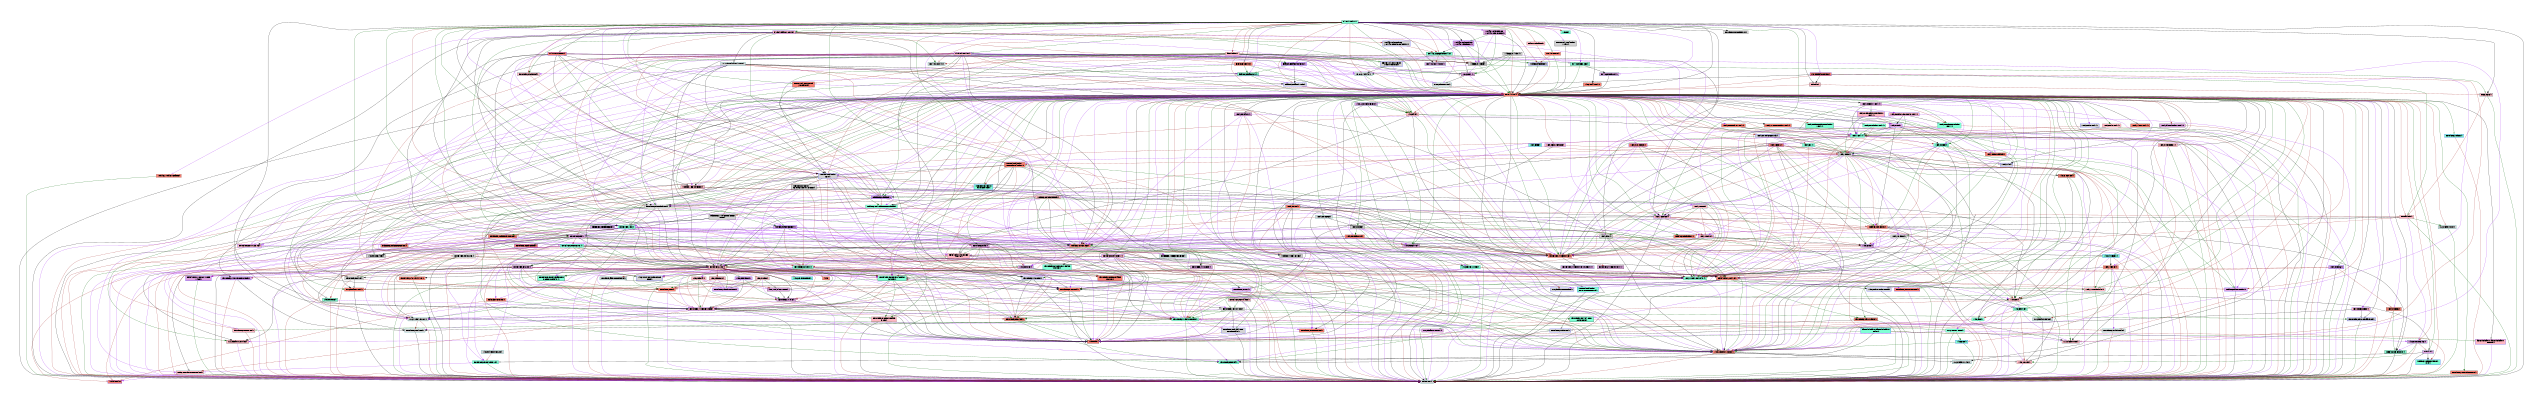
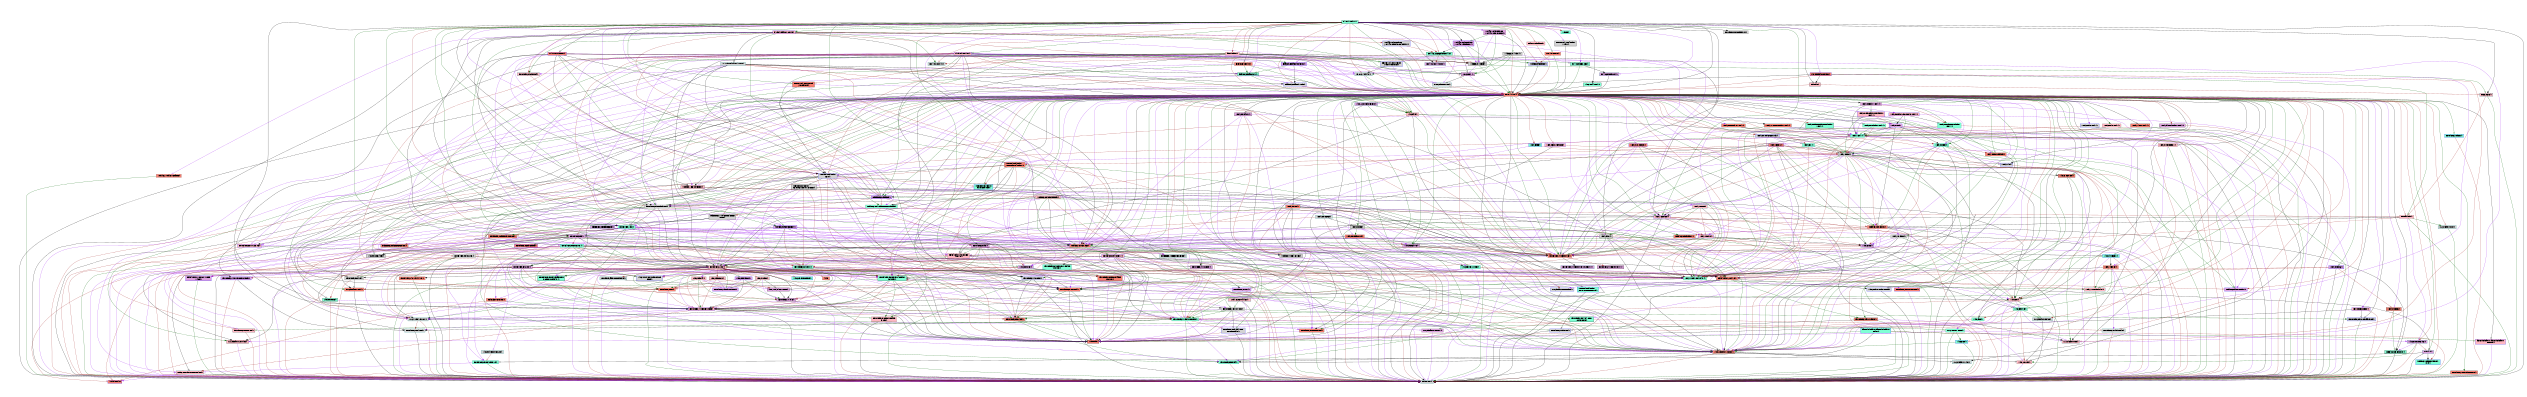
node "Misc/NotifyHook.h": fillcolor salmon -> aquamarine
edge "CoreMinimal.h" -> "Math/VectorRegister.h": color purple -> darkgreen
edge "CoreMinimal.h" -> "Misc/Guid.h": now "CoreMinimal.h" -> "Math/Edge.h"
edge "SKismetInspector.h" -> "Containers/Array.h": color black -> purple
edge "UObject/WeakObjectPtr.h" -> "Templates/UnrealTemplate.h": color brown -> purple
edge "Math/Range.h" -> "CoreTypes.h": now "Math/Range.h" -> "Templates/IsUECoreType.h"
edge "Serialization/Archive.h" -> "Misc/VarArgs.h": now "Templates/IsEnumClass.h" -> "Misc/VarArgs.h"
node "Containers/SetUtilities.h": label "Containers/SetUtilities.h" -> "Archive/SetUtilities.h"
